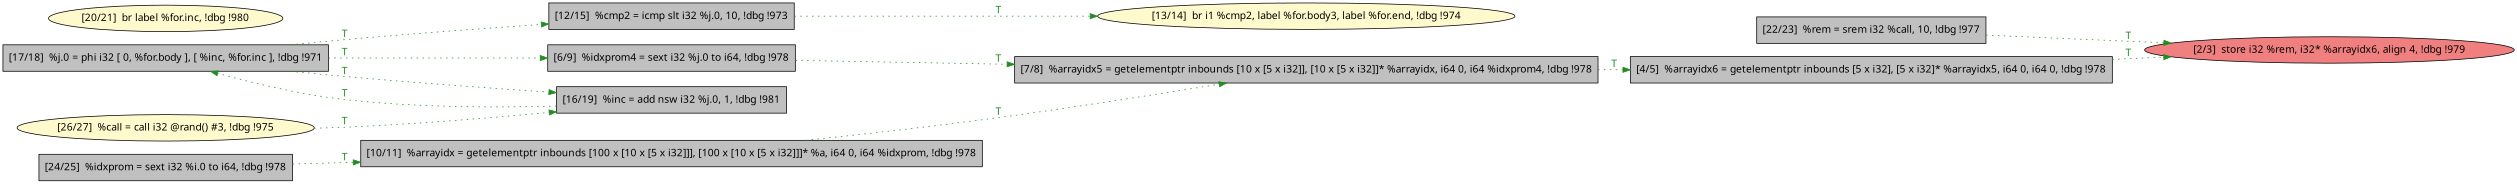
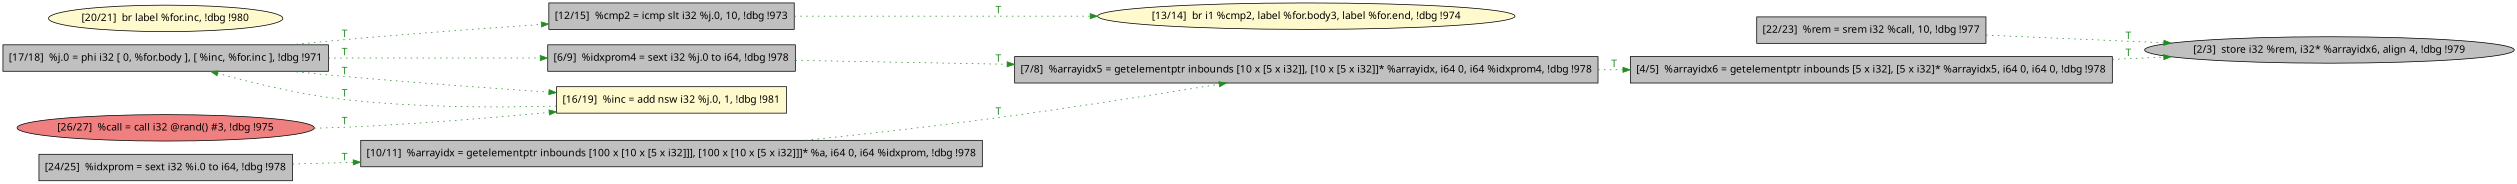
node "[2/3]  store i32 %rem, i32* %arrayidx6, align 4, !dbg !979": fillcolor lightcoral -> grey
node "[16/19]  %inc = add nsw i32 %j.0, 1, !dbg !981": fillcolor grey -> lemonchiffon
node "[26/27]  %call = call i32 @rand() #3, !dbg !975": fillcolor lemonchiffon -> lightcoral
